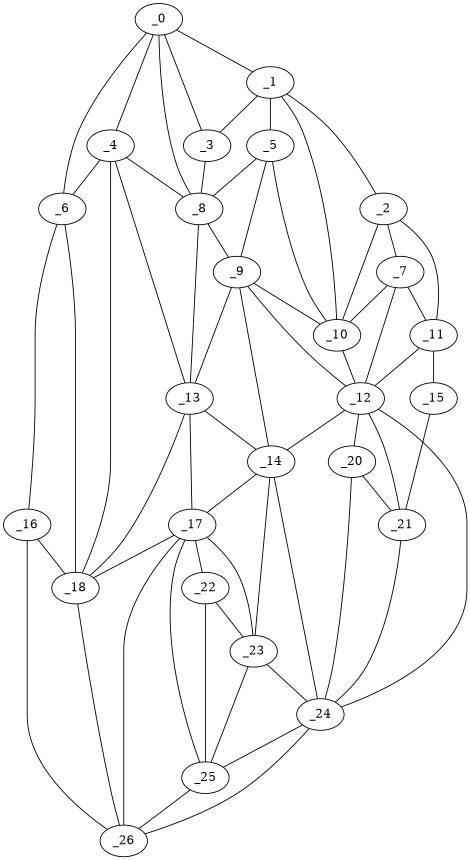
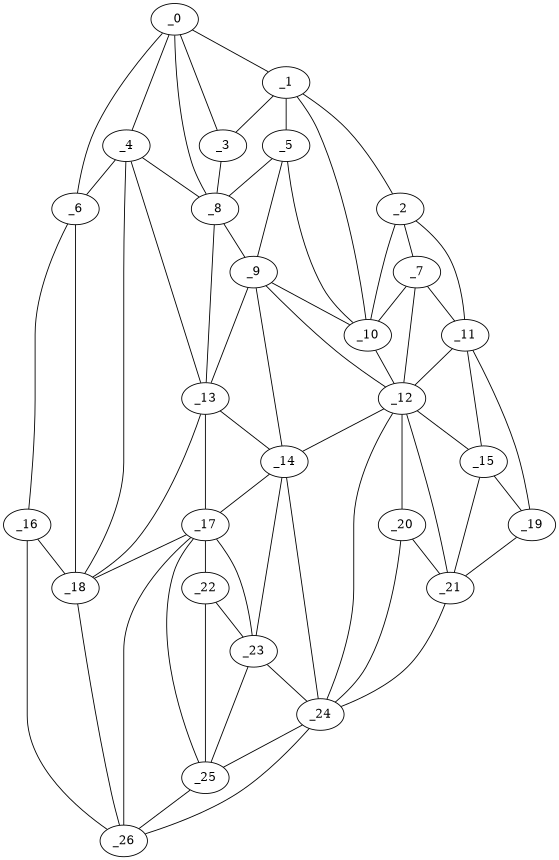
edge "_12" -- "_15": added
node "_19": added
